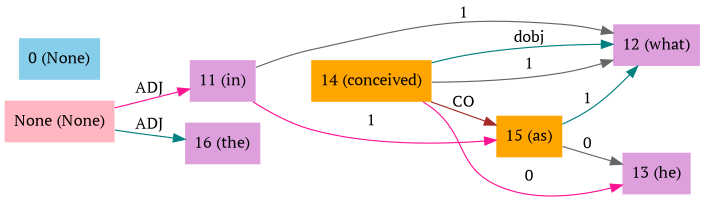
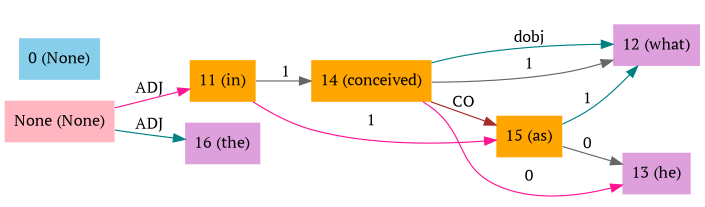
edge "11 (in)" -> "12 (what)": now "11 (in)" -> "14 (conceived)"
node "11 (in)": fillcolor plum -> orange
